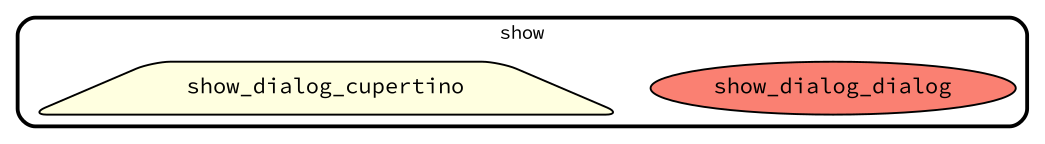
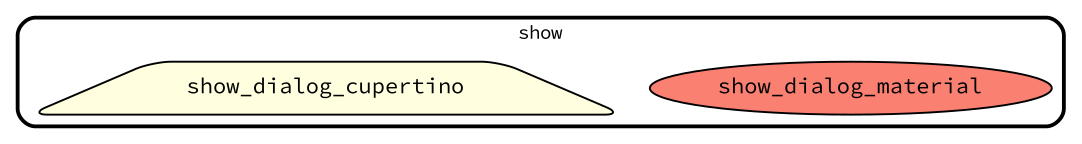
node "show_dialog_dialog": label "show_dialog_dialog" -> "show_dialog_material"
